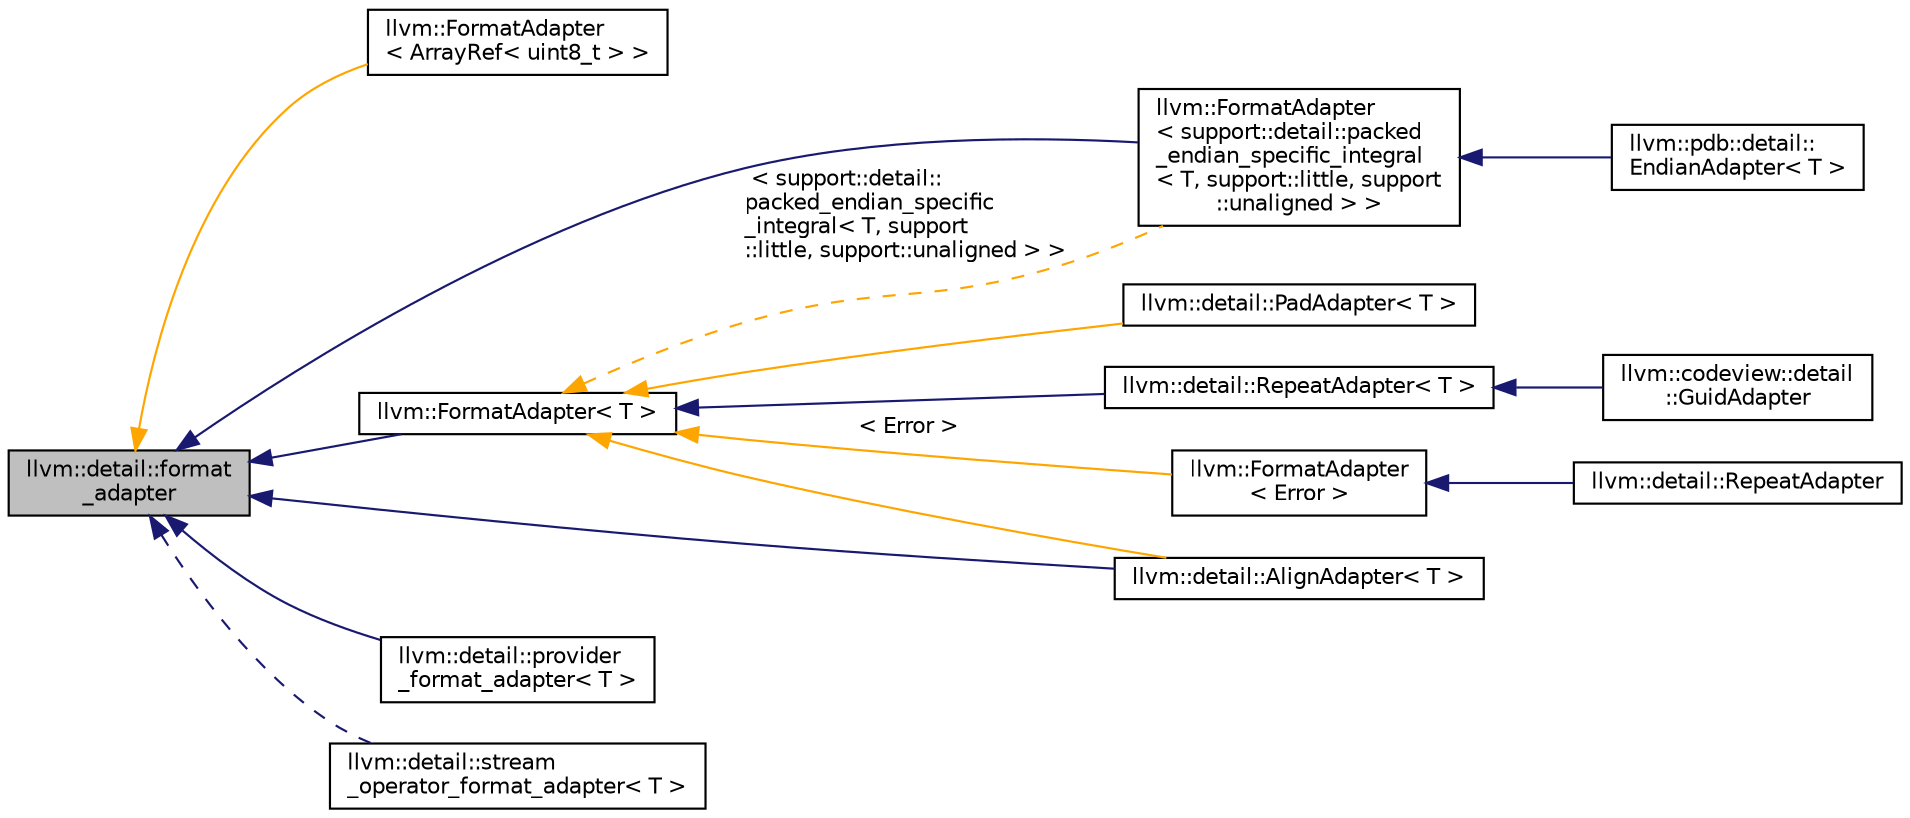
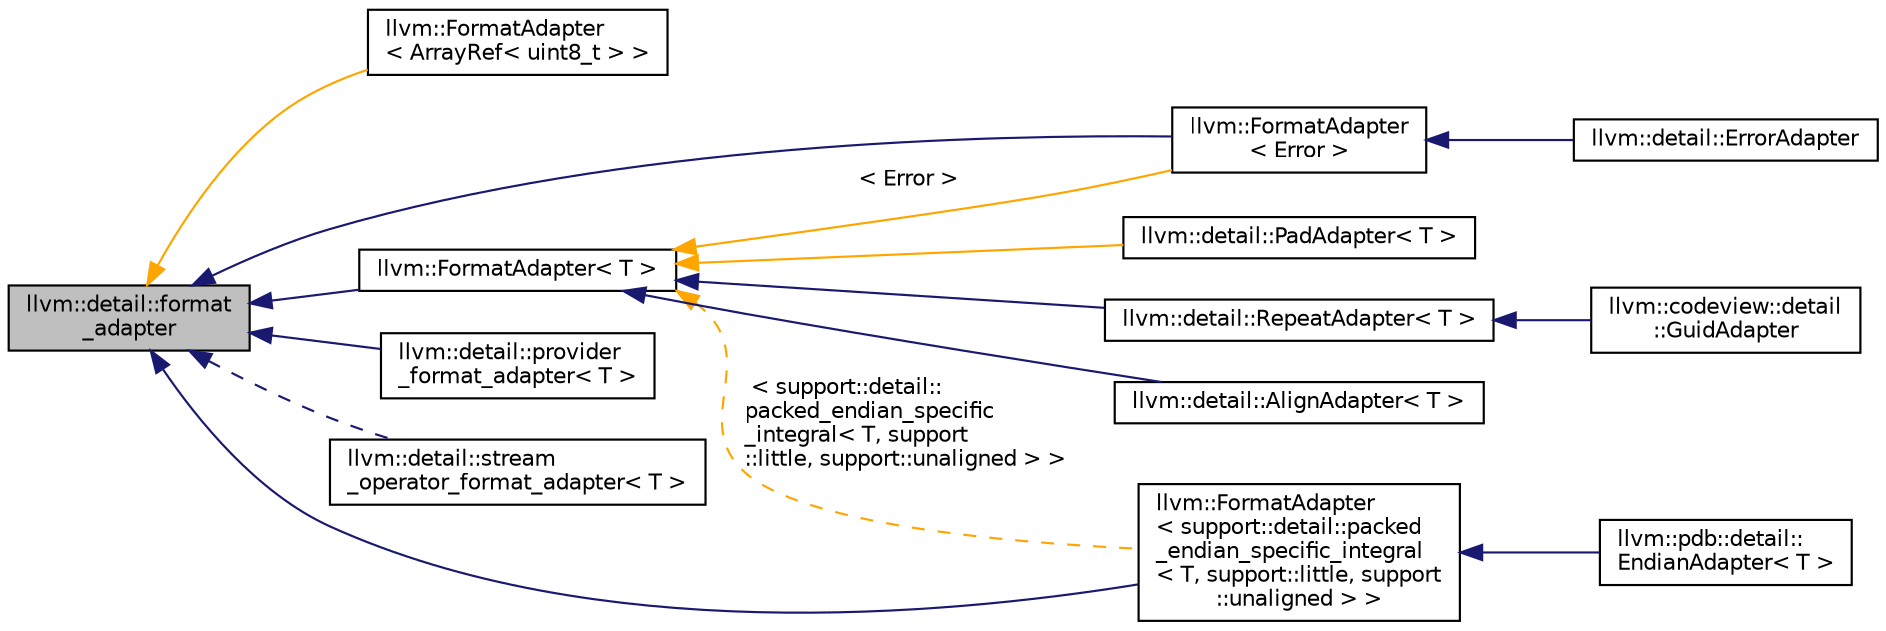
node "llvm::detail::RepeatAdapter": label "llvm::detail::RepeatAdapter" -> "llvm::detail::ErrorAdapter"
edge "llvm::detail::AlignAdapter< T >" -> "llvm::FormatAdapter< T >": color orange -> midnightblue
edge "llvm::detail::AlignAdapter< T >" -> "llvm::detail::format _adapter": now "llvm::FormatAdapter < Error >" -> "llvm::detail::format _adapter"
